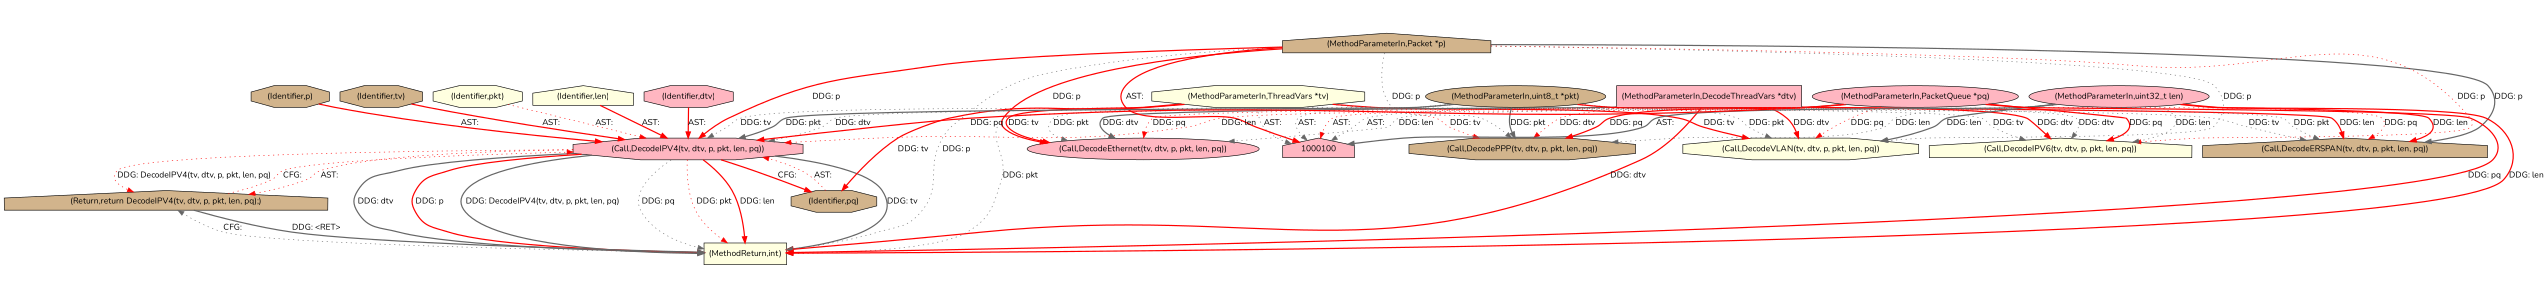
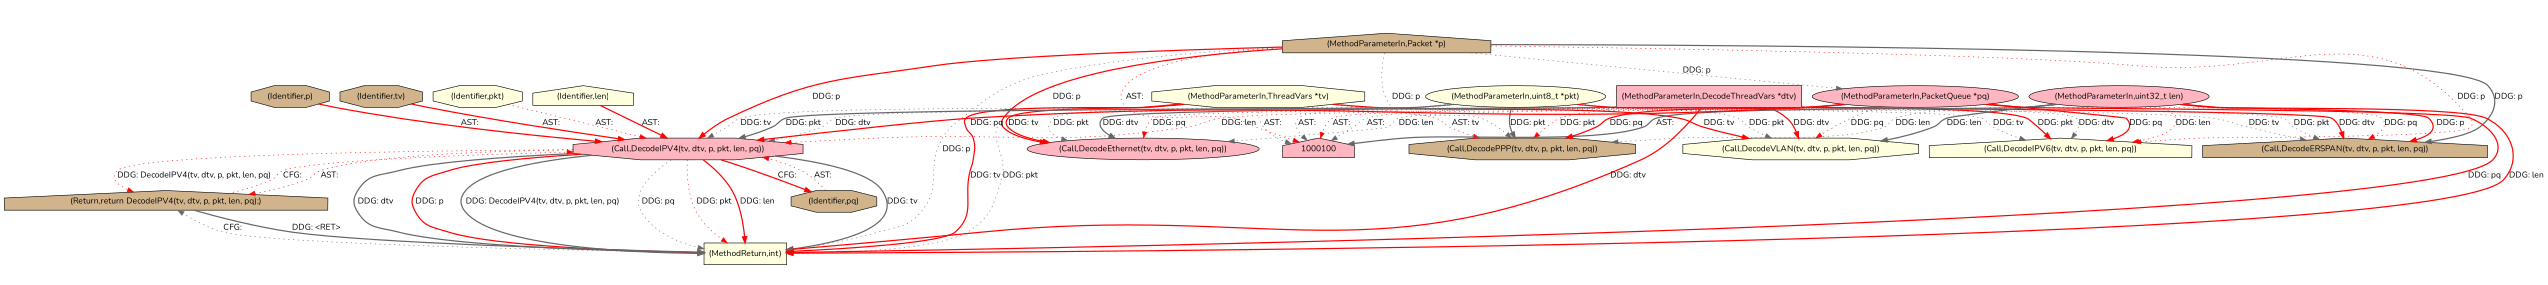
edge "(MethodParameterIn,Packet *p)" -> "(Call,DecodeVLAN(tv, dtv, p, pkt, len, pq))": now "(MethodParameterIn,Packet *p)" -> "(MethodParameterIn,PacketQueue *pq)"
node "(Identifier,dtv)": removed
node "(MethodParameterIn,uint8_t *pkt)": fillcolor tan -> lightyellow
edge "(MethodParameterIn,Packet *p)" -> "1000100": style bold -> dotted
edge "(MethodParameterIn,ThreadVars *tv)" -> "(Call,DecodePPP(tv, dtv, p, pkt, len, pq))": label "DDG: tv" -> "AST: tv"
edge "(MethodParameterIn,DecodeThreadVars *dtv)" -> "(Call,DecodePPP(tv, dtv, p, pkt, len, pq))": label "DDG: dtv" -> "DDG: pkt"
edge "(MethodParameterIn,uint8_t *pkt)" -> "(Call,DecodeIPV6(tv, dtv, p, pkt, len, pq))": label "DDG: dtv" -> "DDG: pkt"
edge "(MethodParameterIn,DecodeThreadVars *dtv)" -> "(Call,DecodeERSPAN(tv, dtv, p, pkt, len, pq))": label "DDG: len" -> "DDG: dtv"
edge "(MethodParameterIn,uint32_t len)" -> "(Call,DecodeERSPAN(tv, dtv, p, pkt, len, pq))": label "DDG: len" -> "DDG: p"
edge "(MethodParameterIn,ThreadVars *tv)" -> "(Identifier,pq)": now "(MethodParameterIn,ThreadVars *tv)" -> "(MethodReturn,int)"
edge "(MethodParameterIn,uint32_t len)" -> "(Call,DecodeIPV6(tv, dtv, p, pkt, len, pq))": color gray40 -> red
